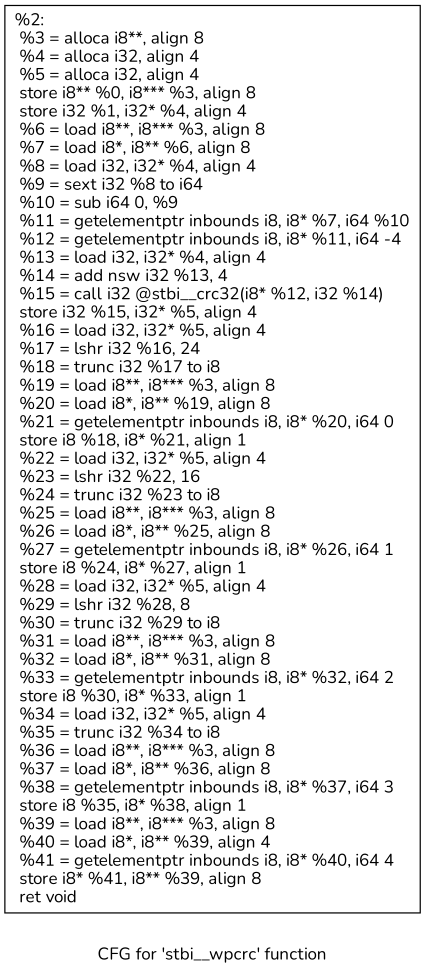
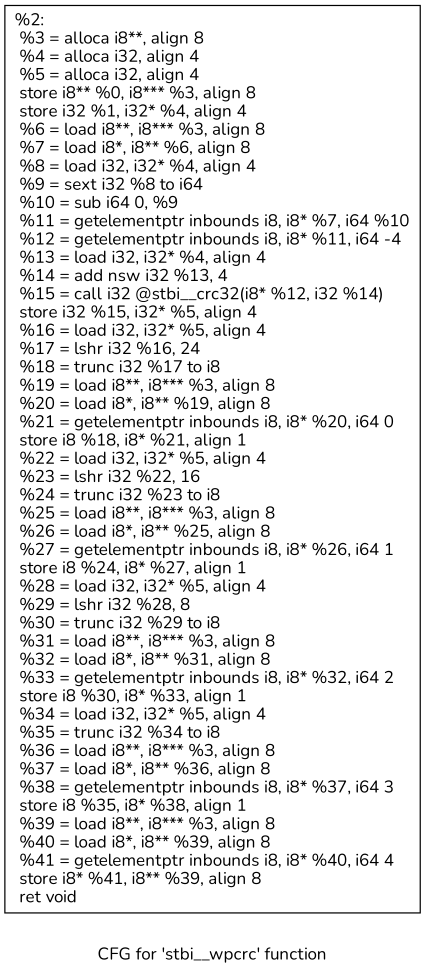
node "%2:": text "%40 = load i8*, i8** %39, align 4" -> "%40 = load i8*, i8** %39, align 8"
